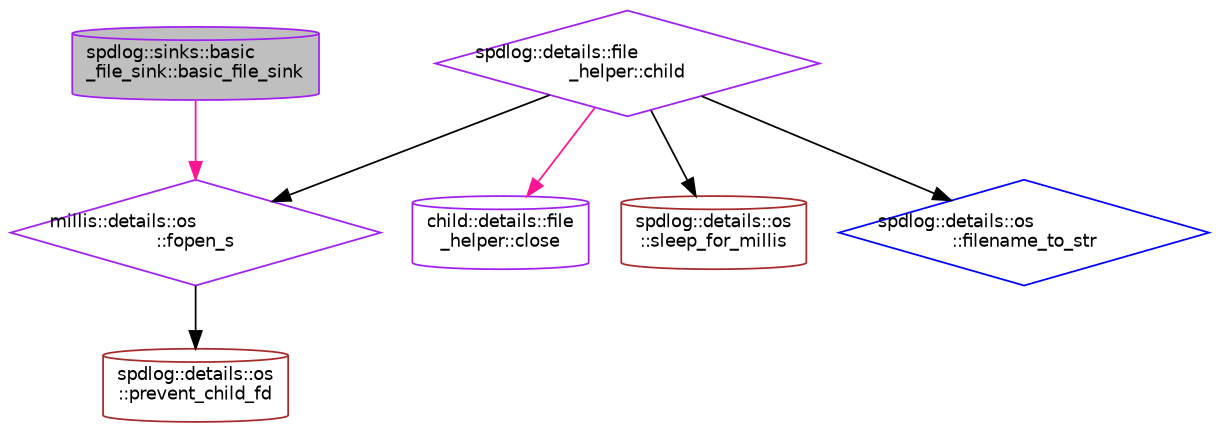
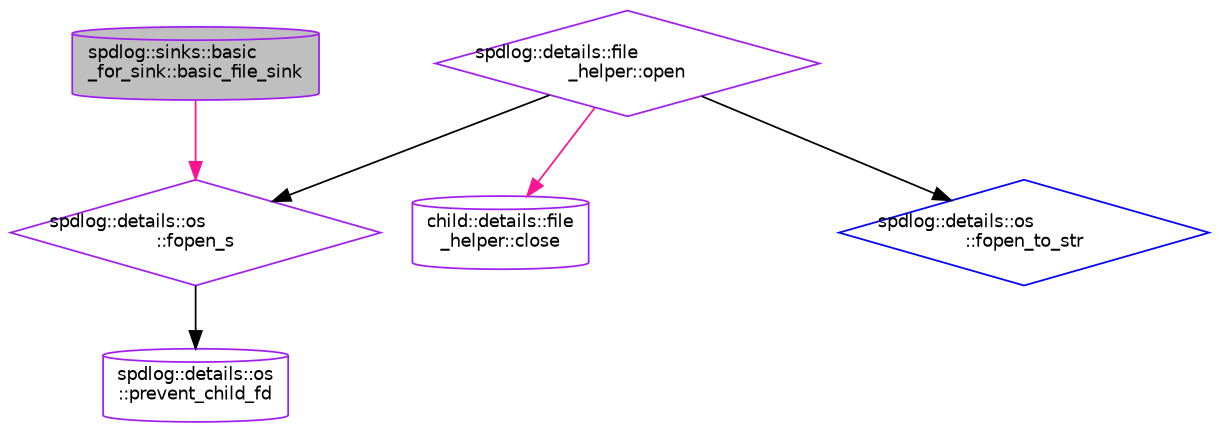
node "spdlog::sinks::basic _file_sink::basic_file_sink": label "spdlog::sinks::basic _file_sink::basic_file_sink" -> "spdlog::sinks::basic _for_sink::basic_file_sink"
node "spdlog::details::file _helper::child": label "spdlog::details::file _helper::child" -> "spdlog::details::file _helper::open"
node "millis::details::os ::fopen_s": label "millis::details::os ::fopen_s" -> "spdlog::details::os ::fopen_s"
node "spdlog::details::os ::sleep_for_millis": removed
node "spdlog::details::os ::filename_to_str": label "spdlog::details::os ::filename_to_str" -> "spdlog::details::os ::fopen_to_str"
node "spdlog::details::os ::prevent_child_fd": color brown -> purple
